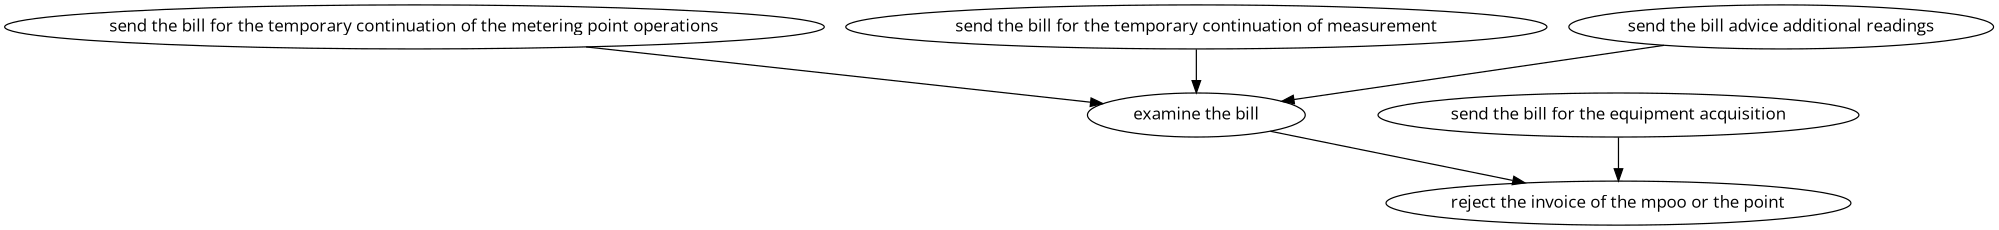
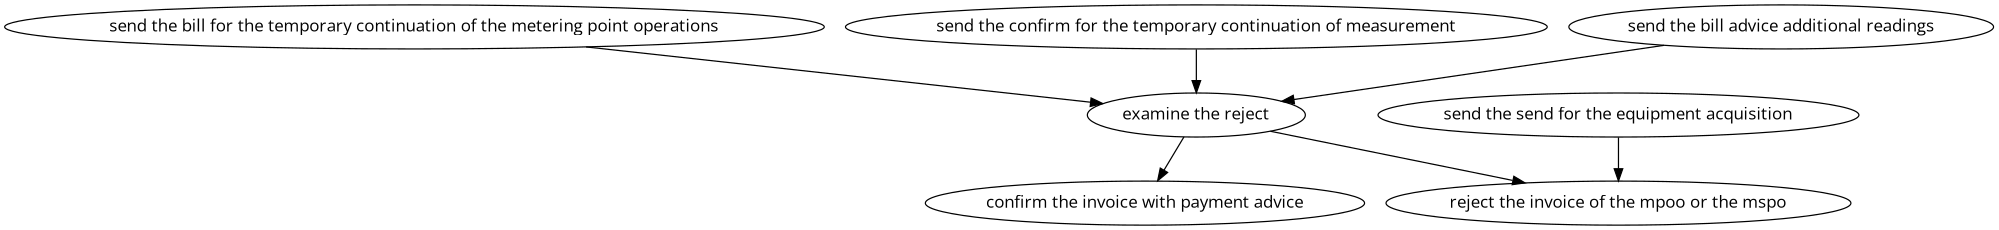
node "send the bill for the temporary continuation of measurement": label "send the bill for the temporary continuation of measurement" -> "send the confirm for the temporary continuation of measurement"
node "examine the bill": label "examine the bill" -> "examine the reject"
node "send the bill for the equipment acquisition": label "send the bill for the equipment acquisition" -> "send the send for the equipment acquisition"
node "confirm the invoice with payment advice": added
node "reject the invoice of the mpoo or the point": label "reject the invoice of the mpoo or the point" -> "reject the invoice of the mpoo or the mspo"
